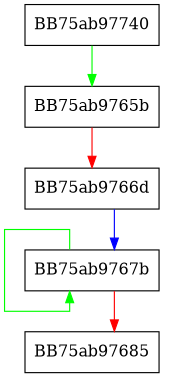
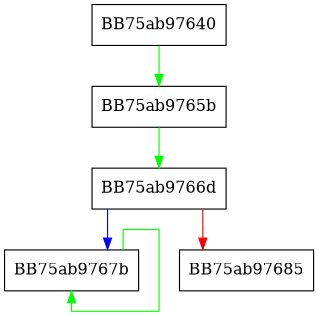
node "BB75ab97740": label "BB75ab97740" -> "BB75ab97640"
edge "BB75ab9765b" -> "BB75ab9766d": color red -> green
edge "BB75ab9767b" -> "BB75ab97685": now "BB75ab9766d" -> "BB75ab97685"
